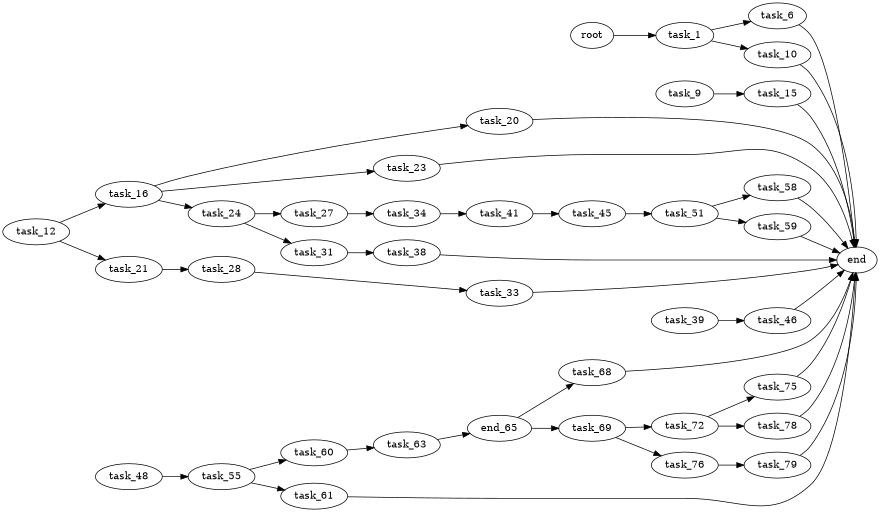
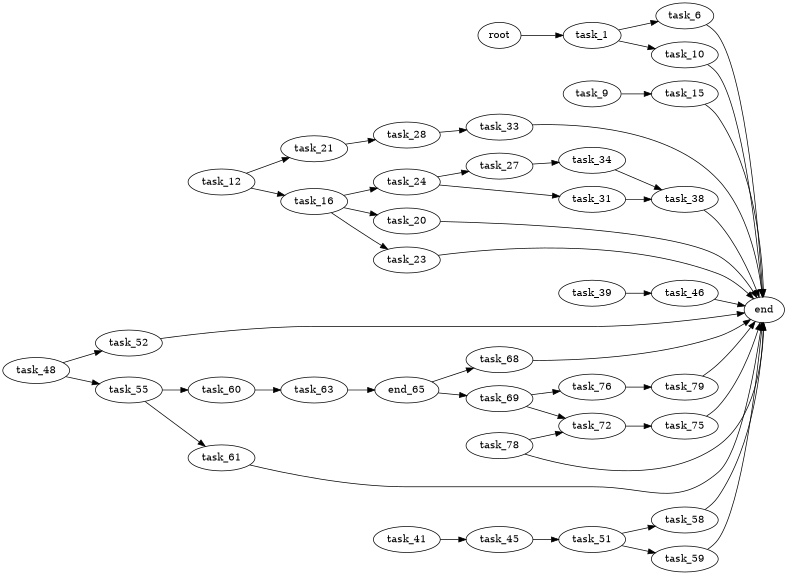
edge "task_34" -> "task_41": now "task_34" -> "task_38"
node "task_52": added
edge "task_72" -> "task_78": reversed
